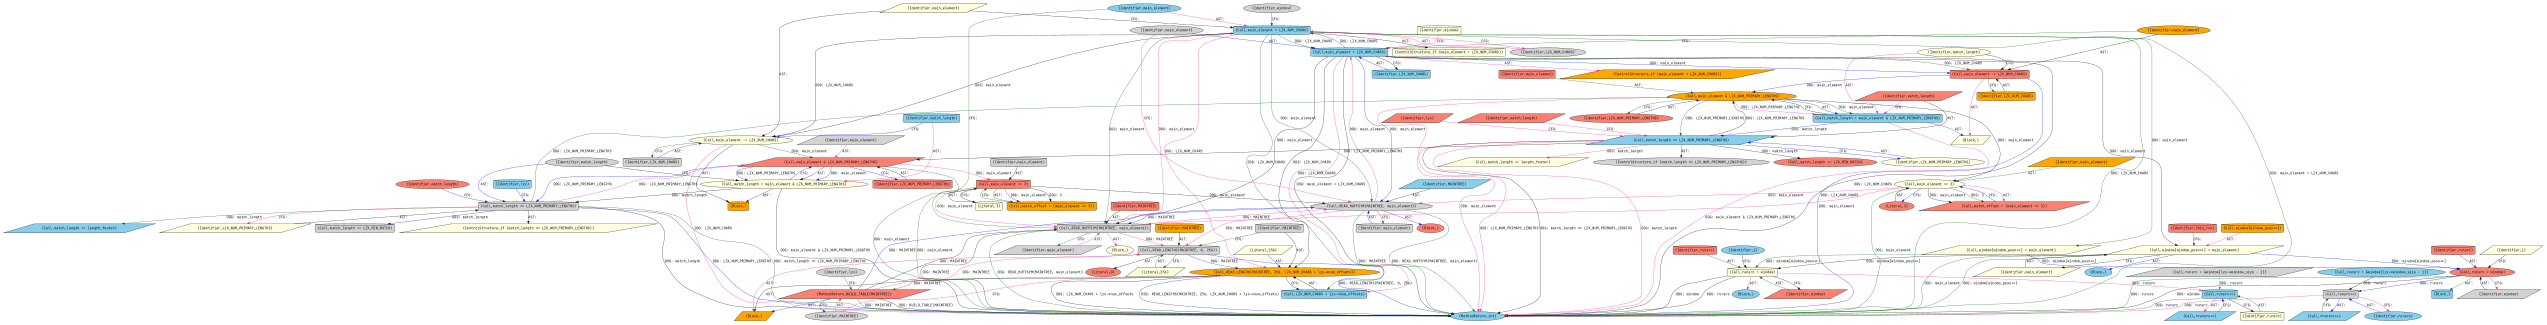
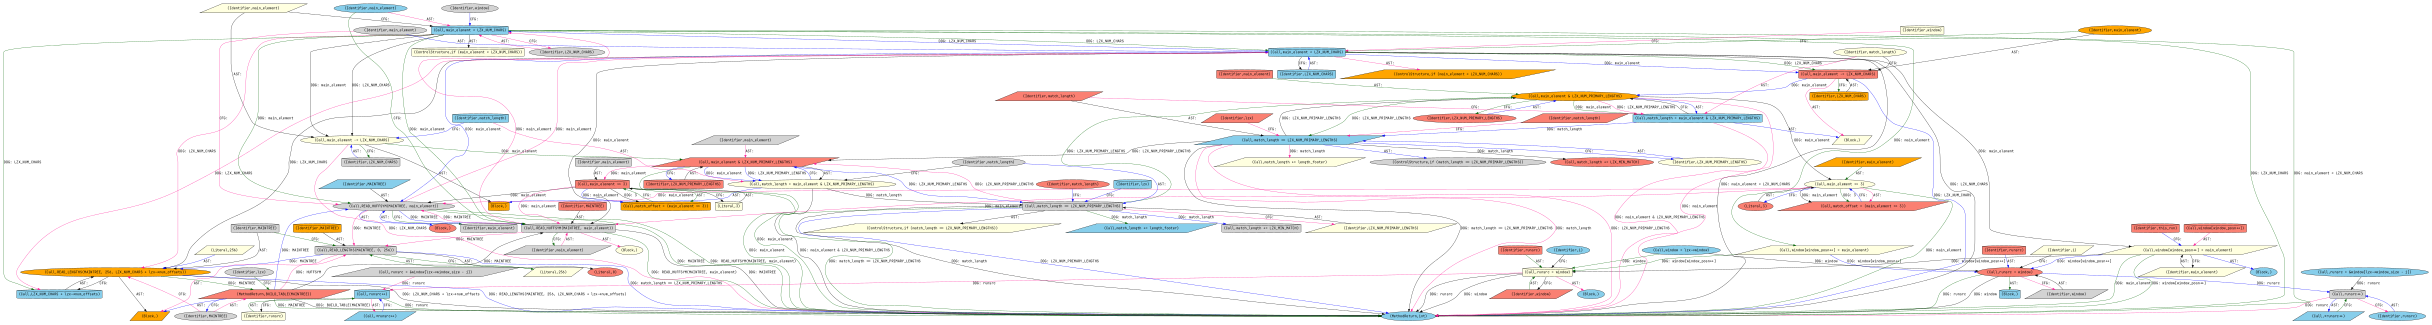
node "(Call,window[window_posn++])": fillcolor orange -> salmon
node "(Call,window = lzx->window)": added
edge "(MethodReturn,BUILD_TABLE(MAINTREE))" -> "(Call,READ_LENGTHS(MAINTREE, 0, 256))": label "DDG: MAINTREE" -> "DDG: HUFFSYM"
edge "(Call,READ_LENGTHS(MAINTREE, 0, 256))" -> "(MethodReturn,int)": label "DDG: READ_LENGTHS(MAINTREE, 0, 256)" -> "DDG: match_length == LZX_NUM_PRIMARY_LENGTHS"
